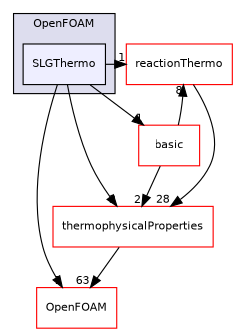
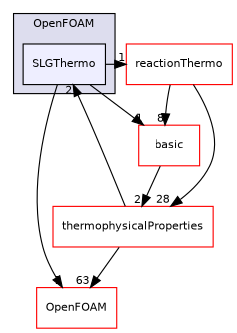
edge "basic" -> "reactionThermo": reversed
edge "SLGThermo" -> "thermophysicalProperties": reversed
